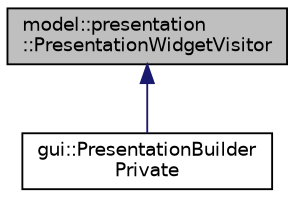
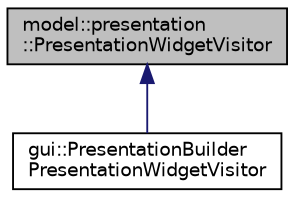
node "gui::PresentationBuilder Private": label "gui::PresentationBuilder Private" -> "gui::PresentationBuilder PresentationWidgetVisitor"
